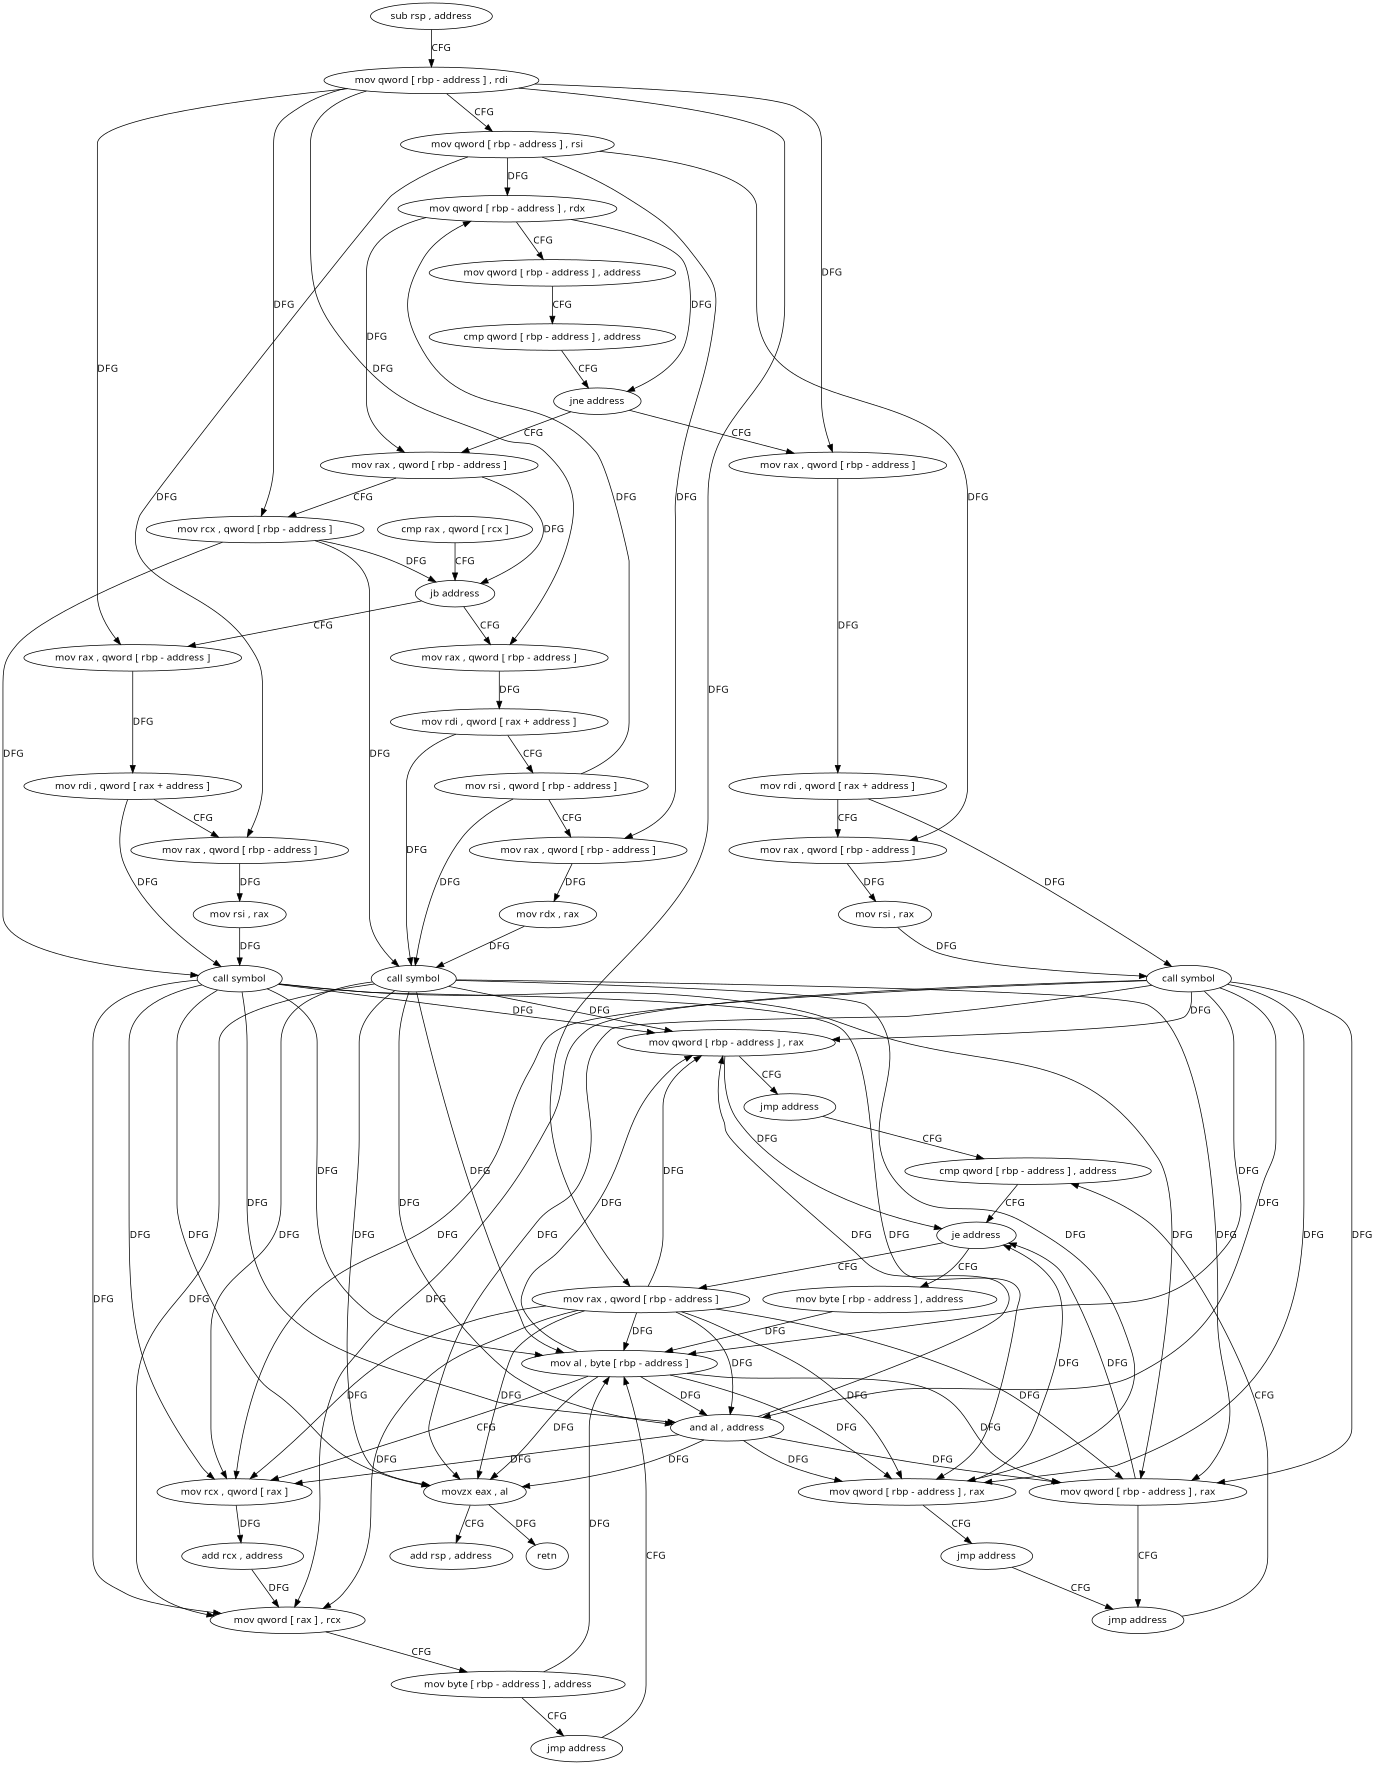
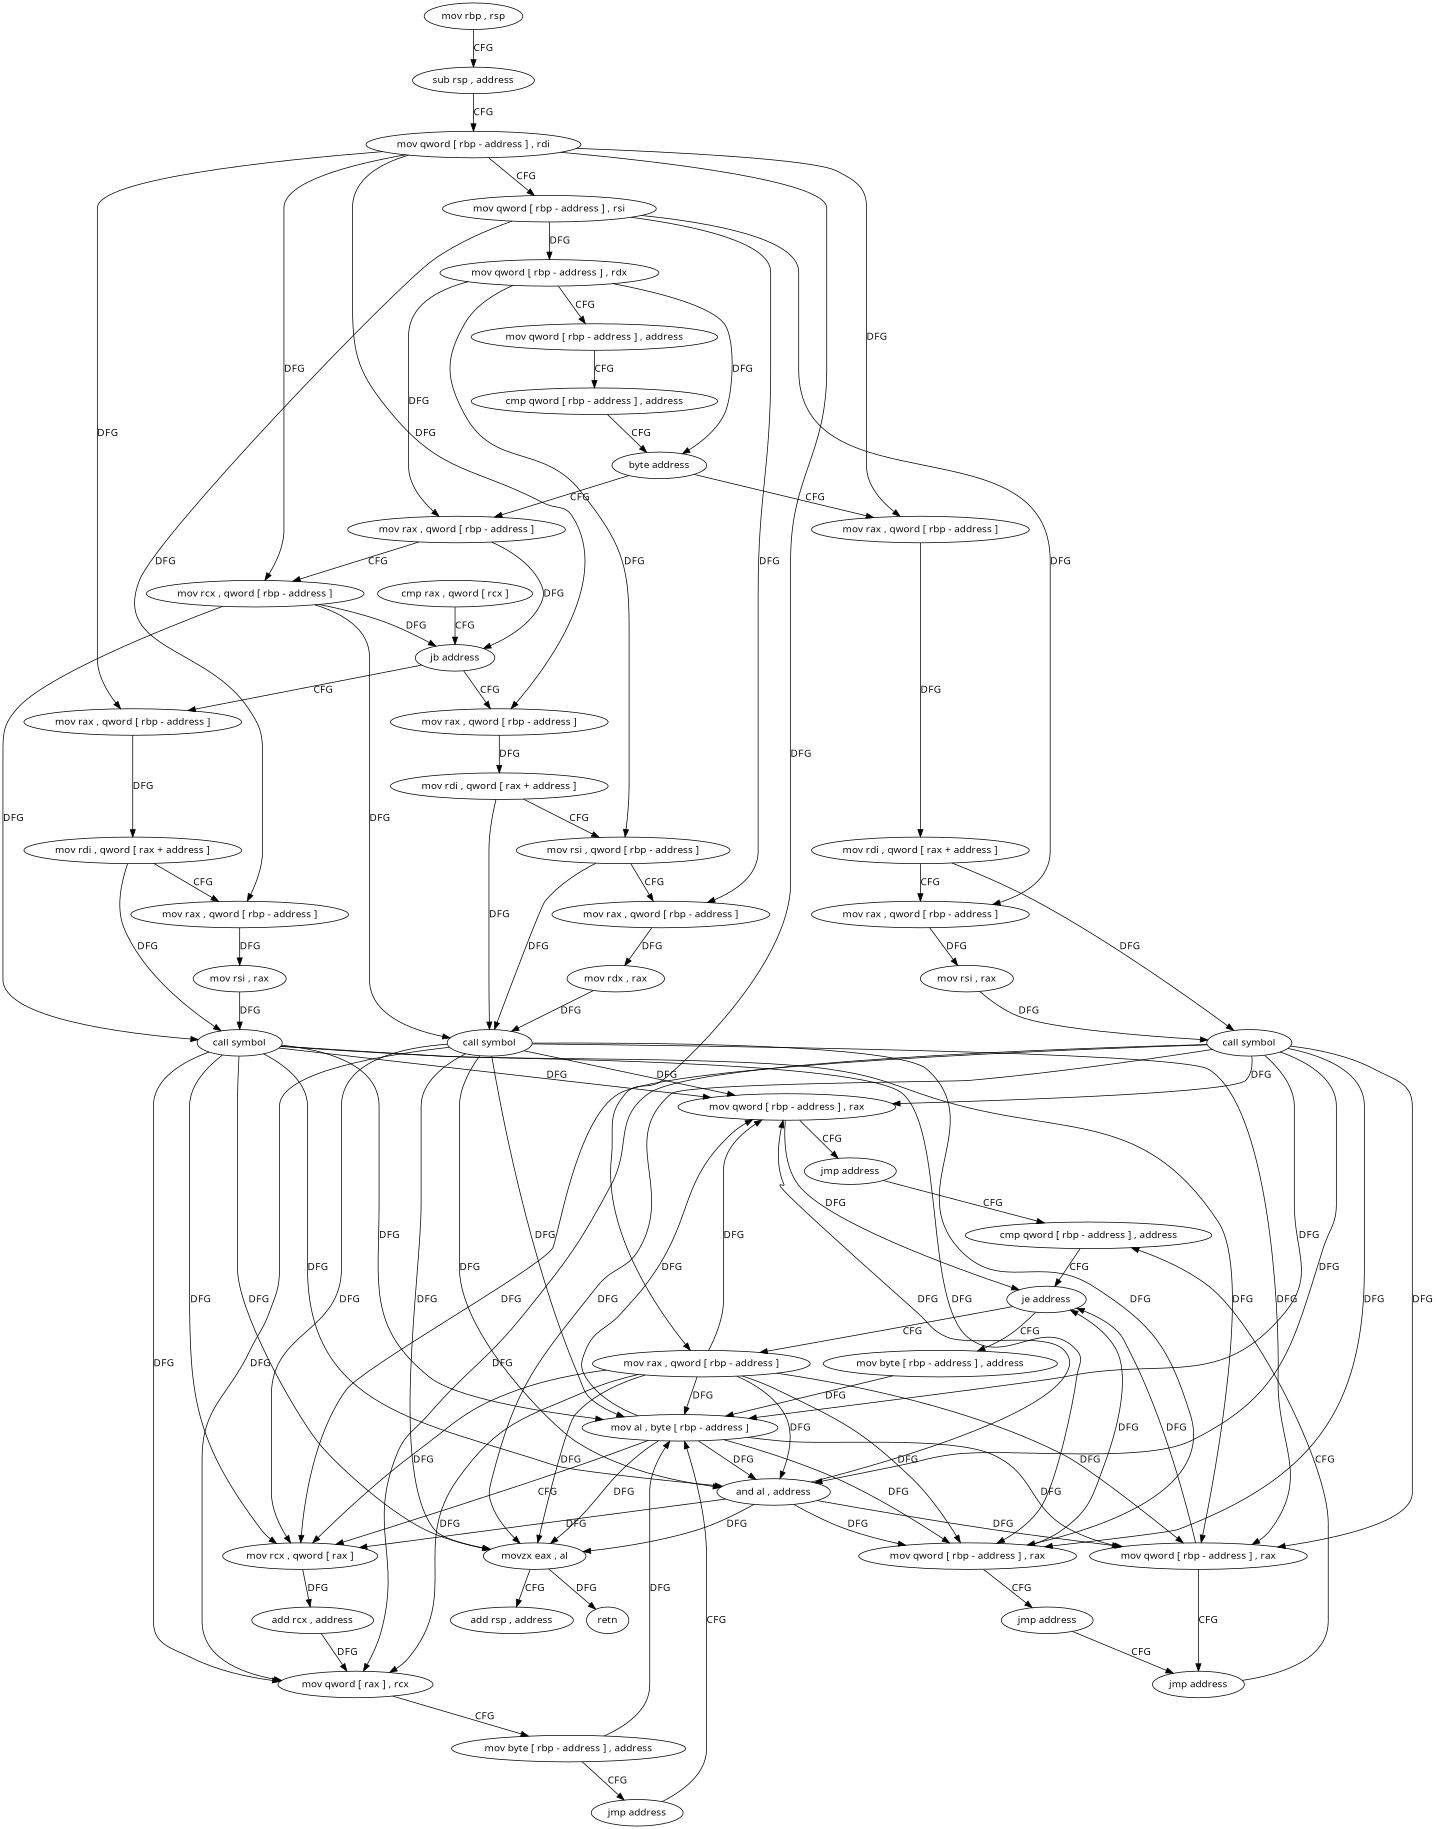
node "mov rbp , rsp": added
node "jne address": label "jne address" -> "byte address"
edge "mov rsi , qword [ rbp - address ]" -> "mov qword [ rbp - address ] , rdx": reversed
